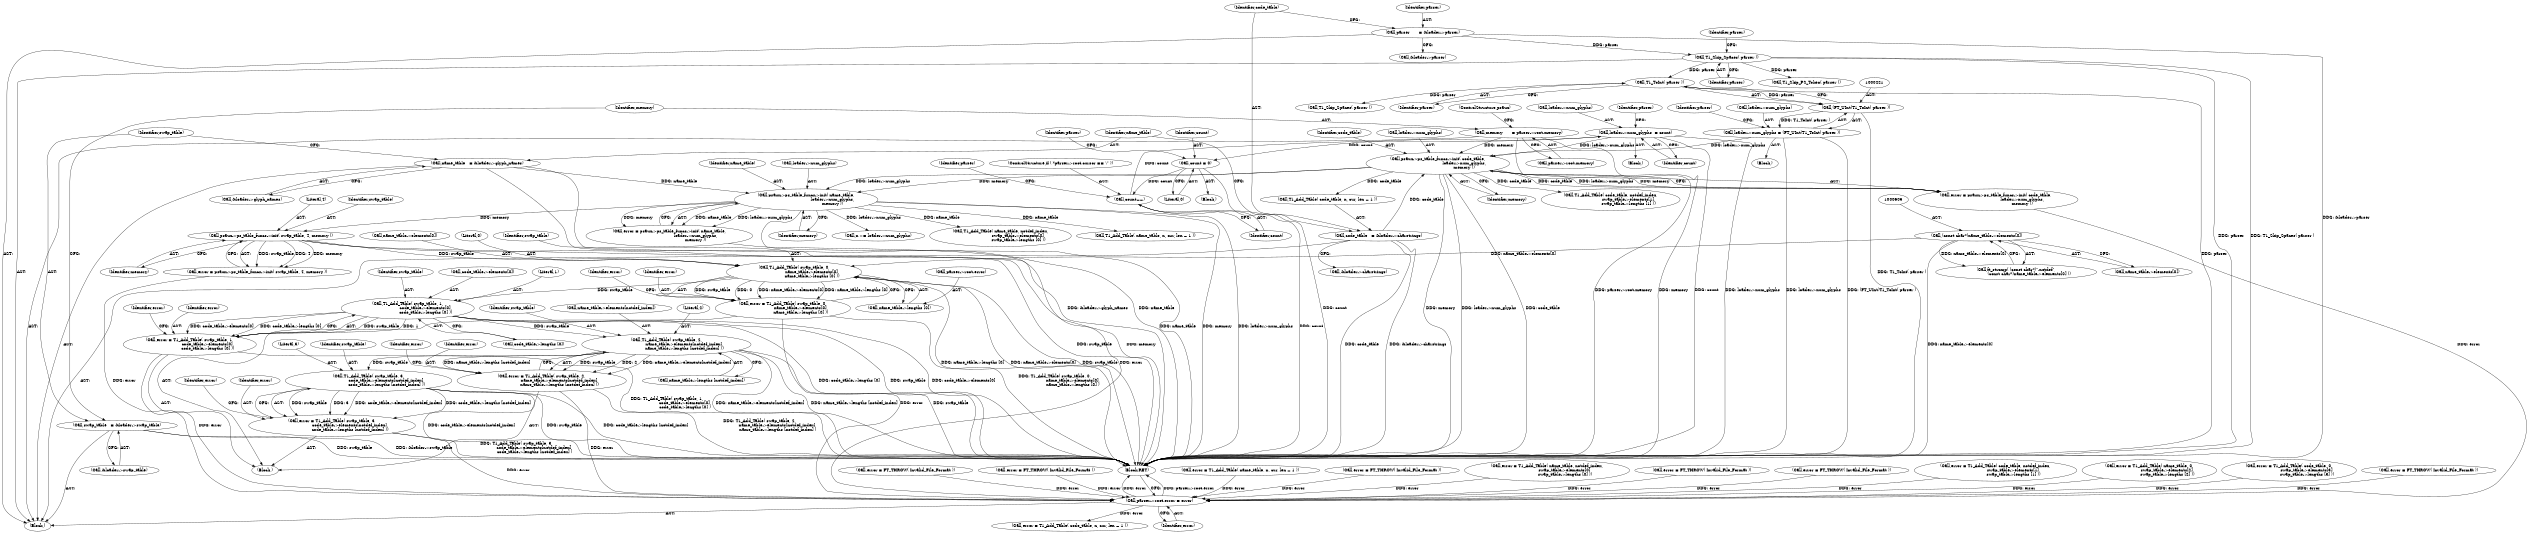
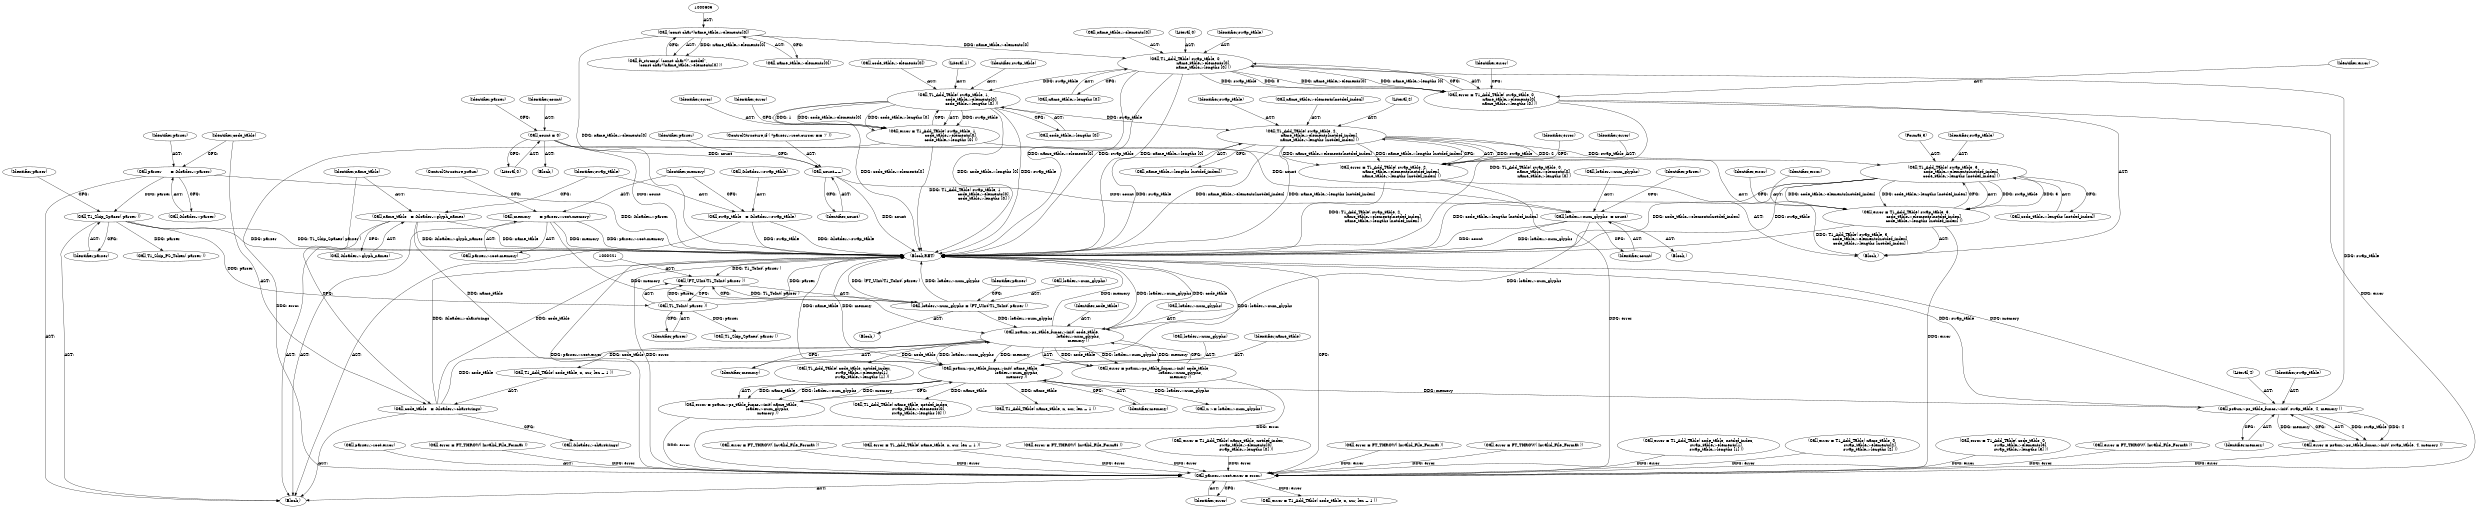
edge "(Call,loader->num_glyphs = (FT_UInt)T1_ToInt( parser ))" -> "(Call,(FT_UInt)T1_ToInt( parser ))": label "AST: " -> "CFG: "
edge "(Call,loader->num_glyphs  = count)" -> "(Call,count = 0)": reversed
edge "(Call,memory       = parser->root.memory)" -> "(Call,parser->root.memory)": label "CFG: " -> "AST: "
edge "(Call,&loader->parser)" -> "(Call,parser       = &loader->parser)": added, label "AST:"
node "(Call,code_table->lengths [notdef_index])": added
edge "(Call,parser->root.error)" -> "(Call,name_table->lengths [0])": now "(Call,parser->root.error)" -> "(Call,parser->root.error = error)"
node "(Literal,3)": label "(Literal,3)" -> "(Format,3)"
edge "(Call,(FT_UInt)T1_ToInt( parser ))" -> "(Block,RET)": reversed
edge "(Call,swap_table   = &loader->swap_table)" -> "(Call,&loader->swap_table)": removed, label "CFG:"
